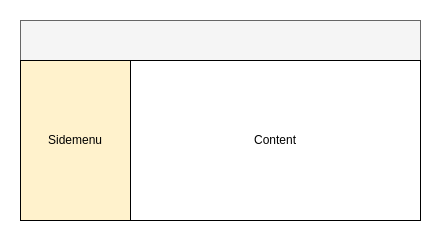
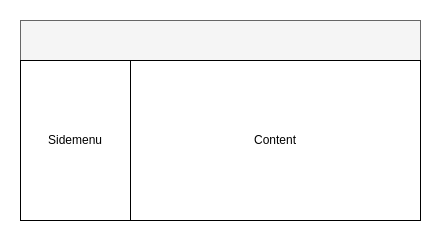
node "Sidemenu": fillcolor #fff2cc -> #ffffff
